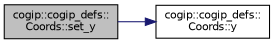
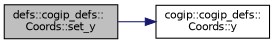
node "cogip::cogip_defs:: Coords::set_y": label "cogip::cogip_defs:: Coords::set_y" -> "defs::cogip_defs:: Coords::set_y"
